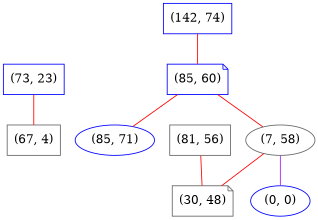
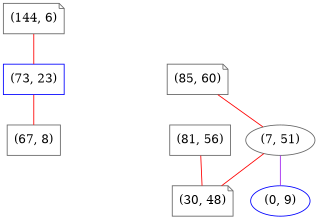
node "(144, 6)": added
node "(142, 74)": removed
node "(85, 60)": color blue -> gray40
node "(67, 4)": label "(67, 4)" -> "(67, 8)"
node "(85, 71)": removed
node "(7, 58)": label "(7, 58)" -> "(7, 51)"
node "(0, 0)": label "(0, 0)" -> "(0, 9)"
